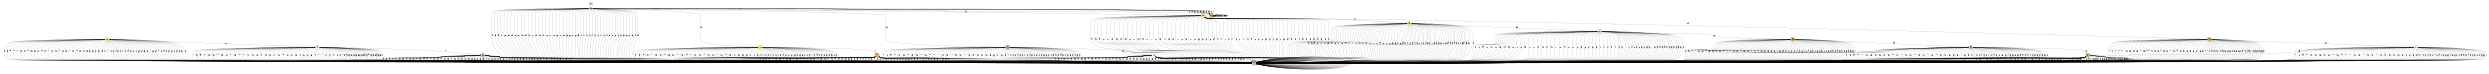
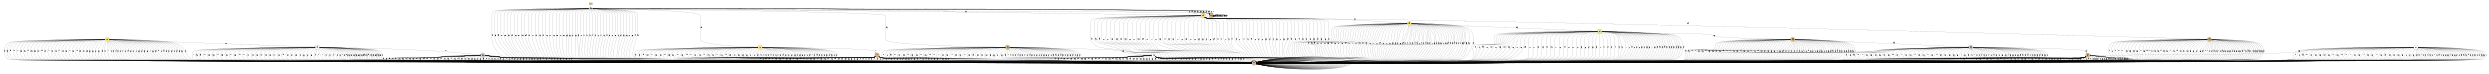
edge "115" -> "120": removed, label "104"
